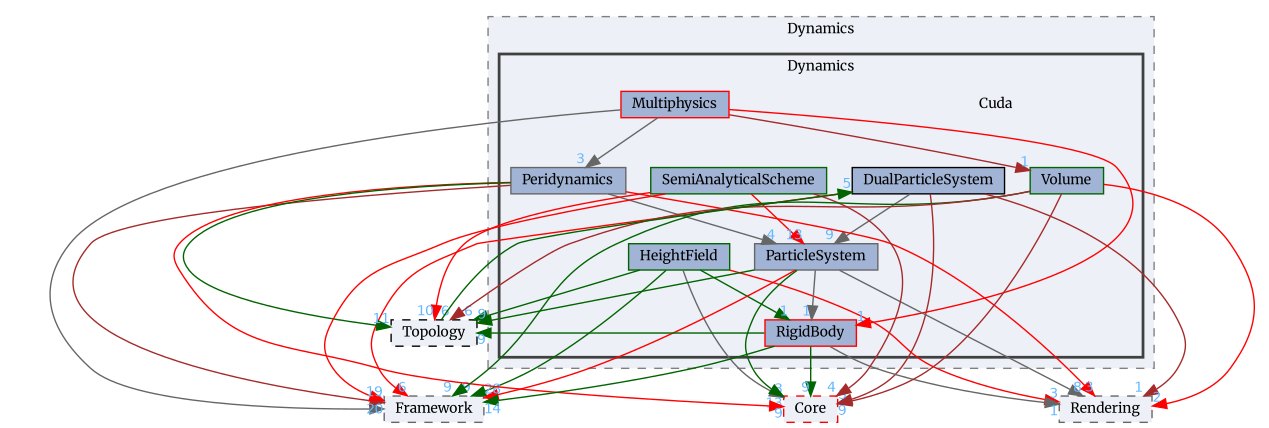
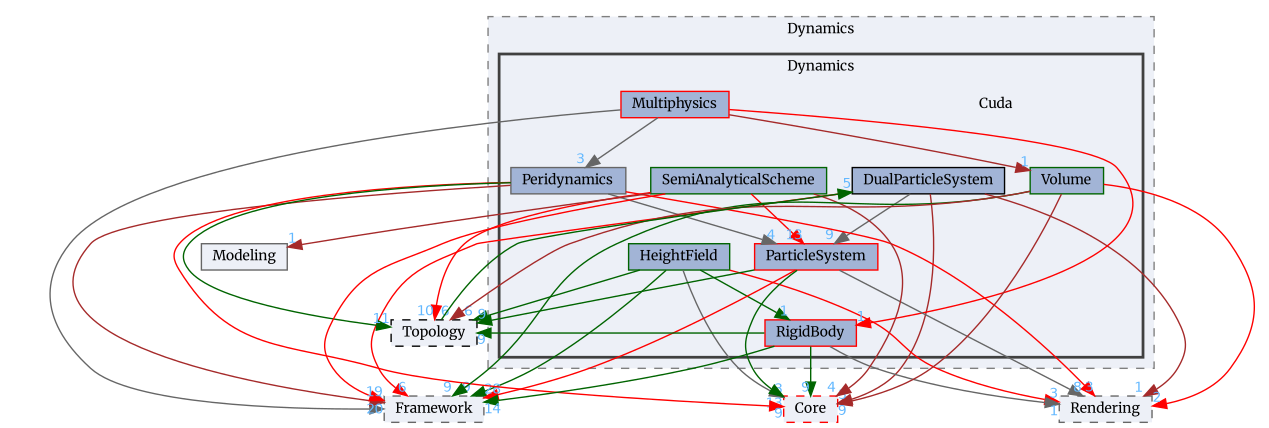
node "Modeling": added
node "ParticleSystem": color gray40 -> red
edge "ParticleSystem" -> "RigidBody": removed
